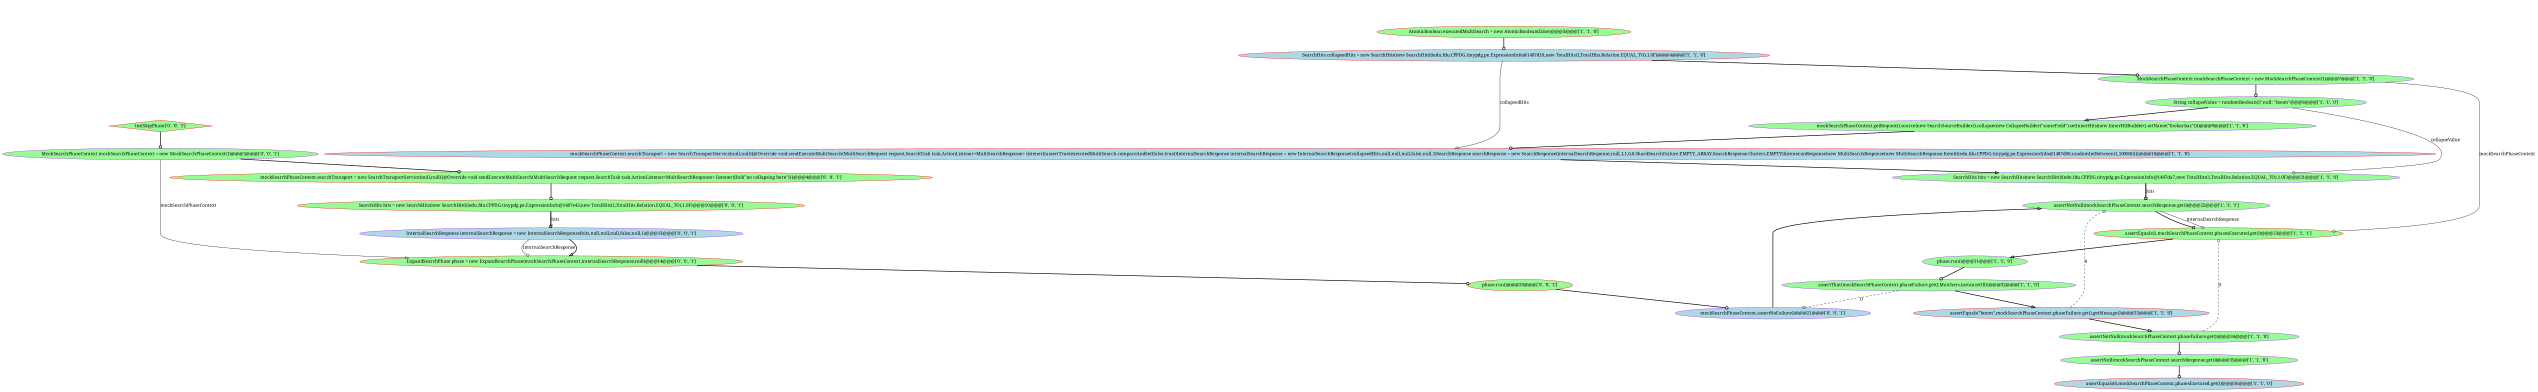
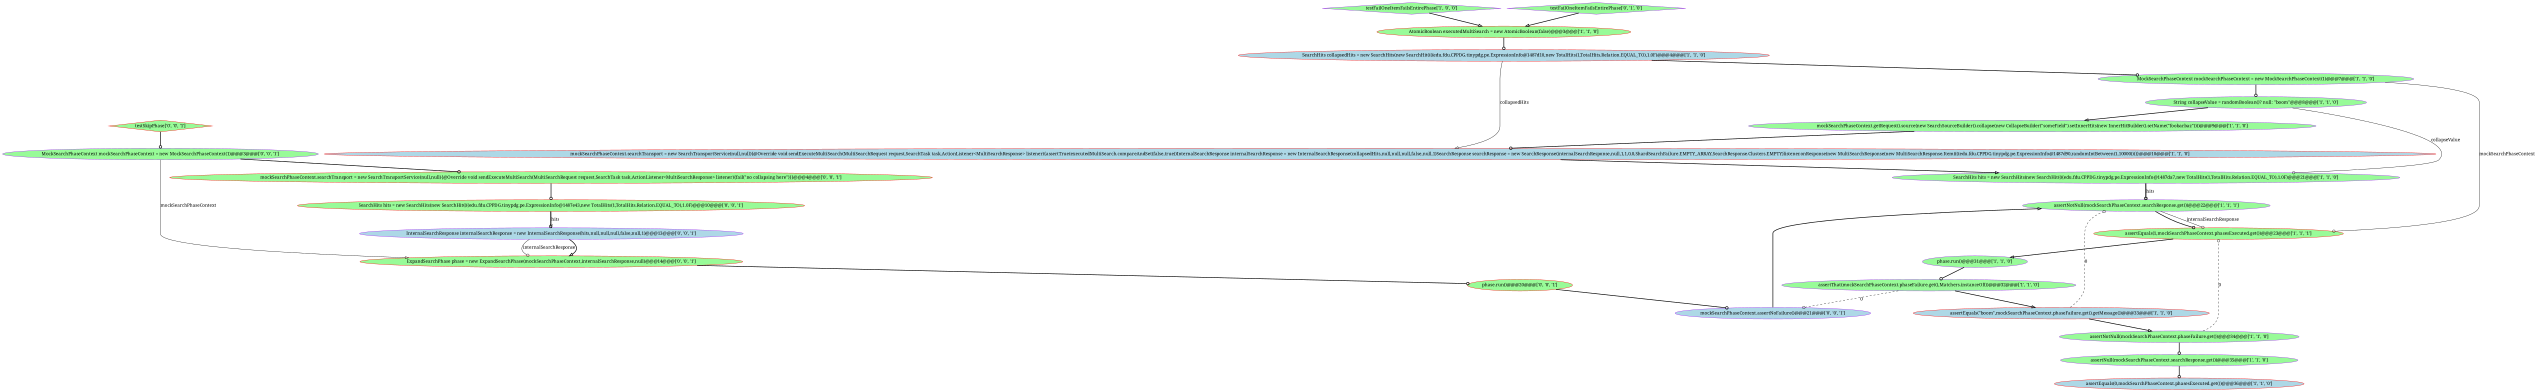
node "testFailOneItemFailsEntirePhase['1', '0', '0']": added
node "testFailOneItemFailsEntirePhase['0', '1', '0']": added
